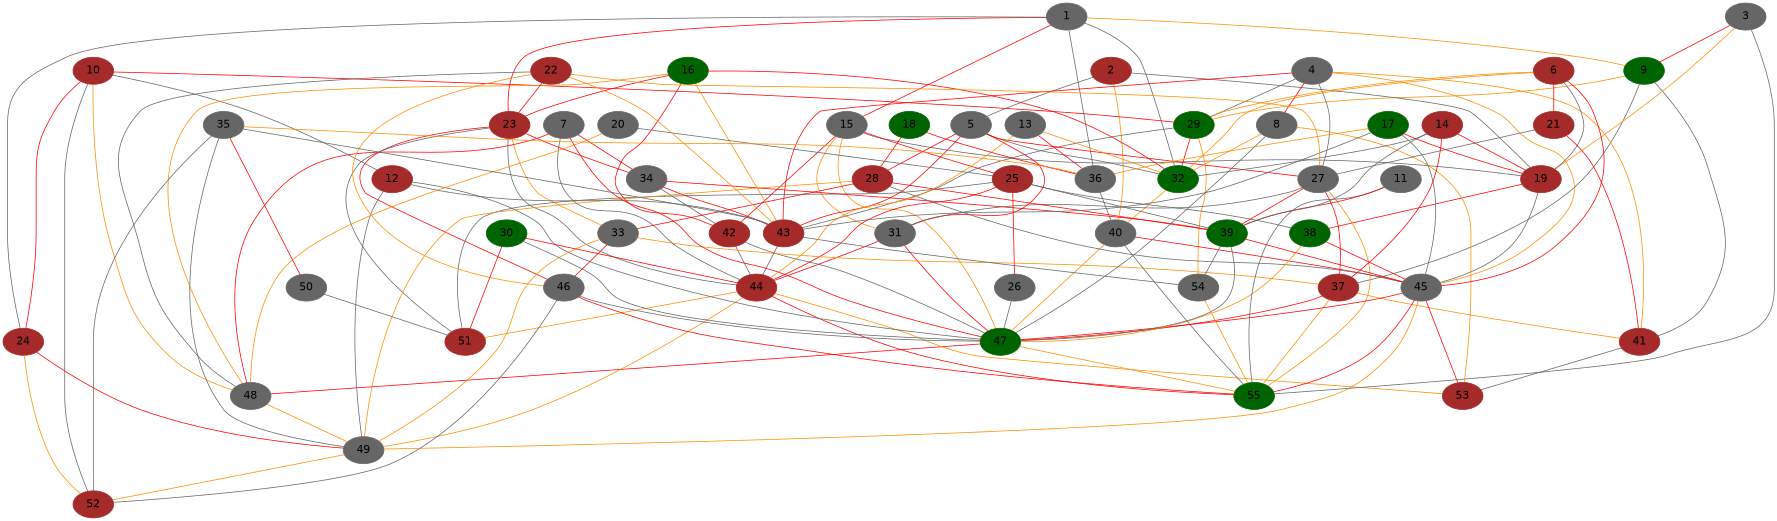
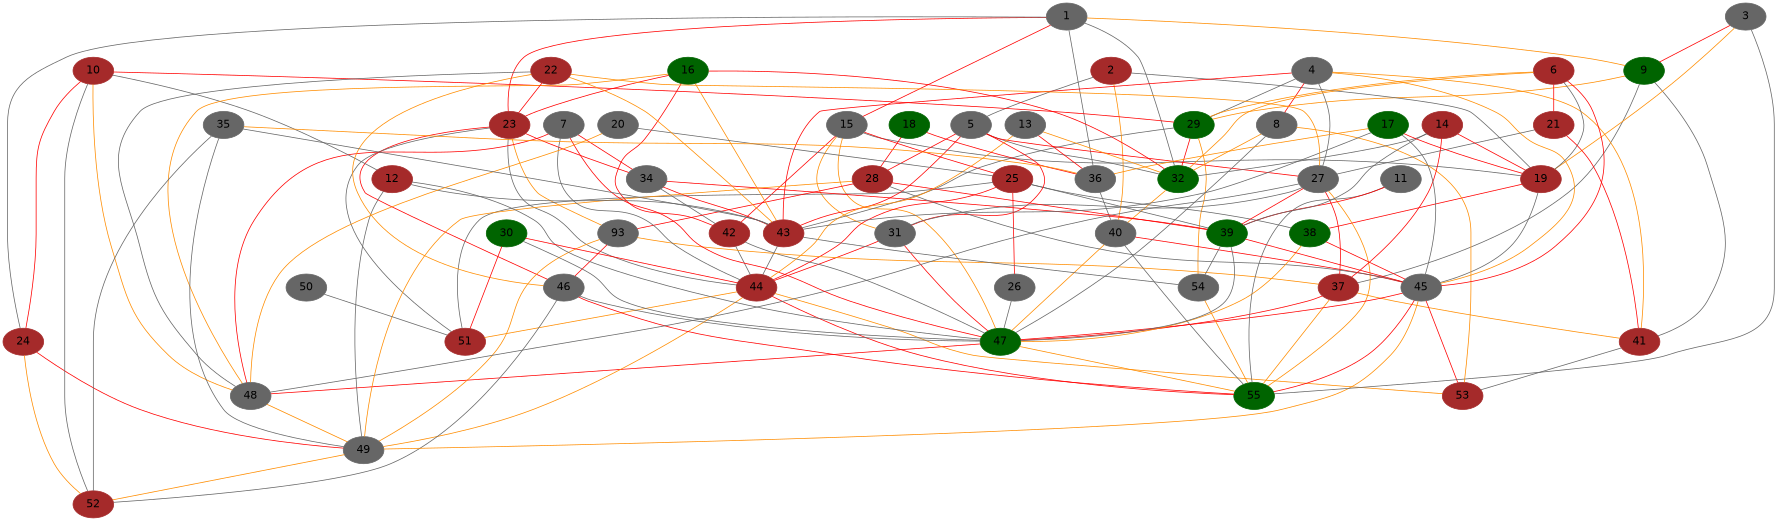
edge "35" -- "50": removed
node "33": label "33" -> "93"
edge "27" -- "48": added
